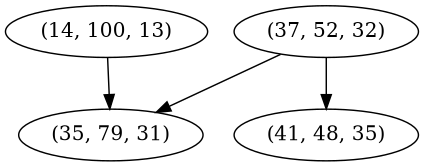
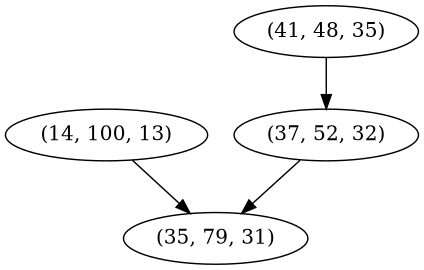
edge "(37, 52, 32)" -> "(41, 48, 35)": reversed
